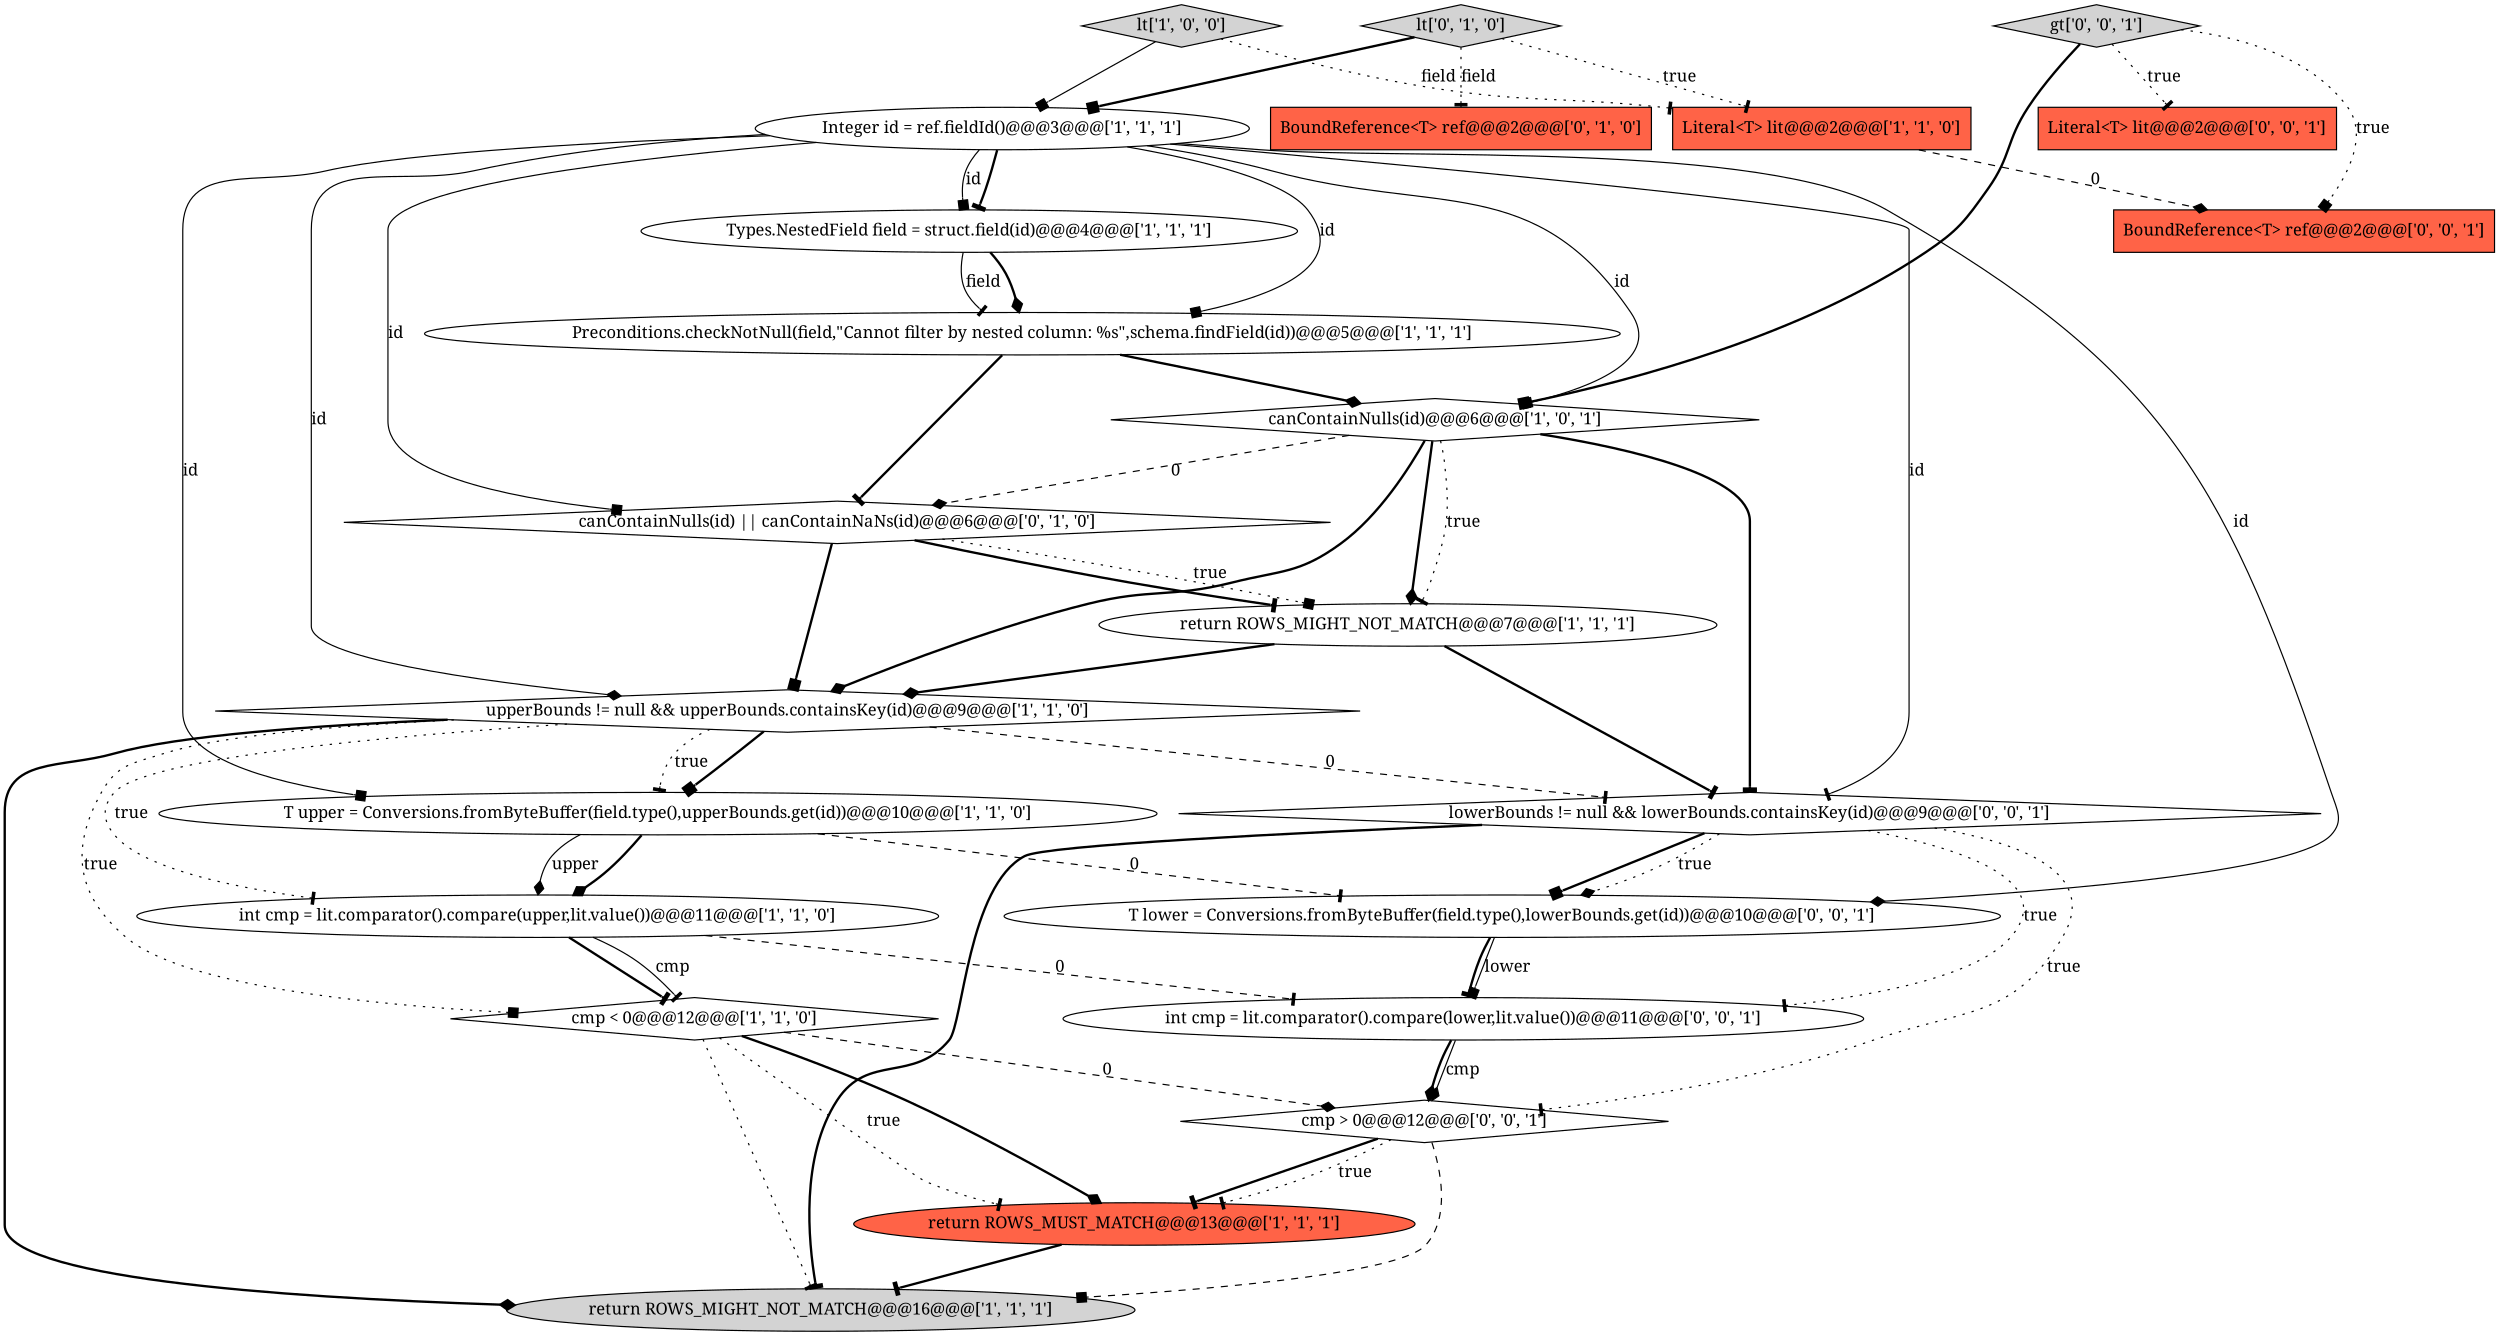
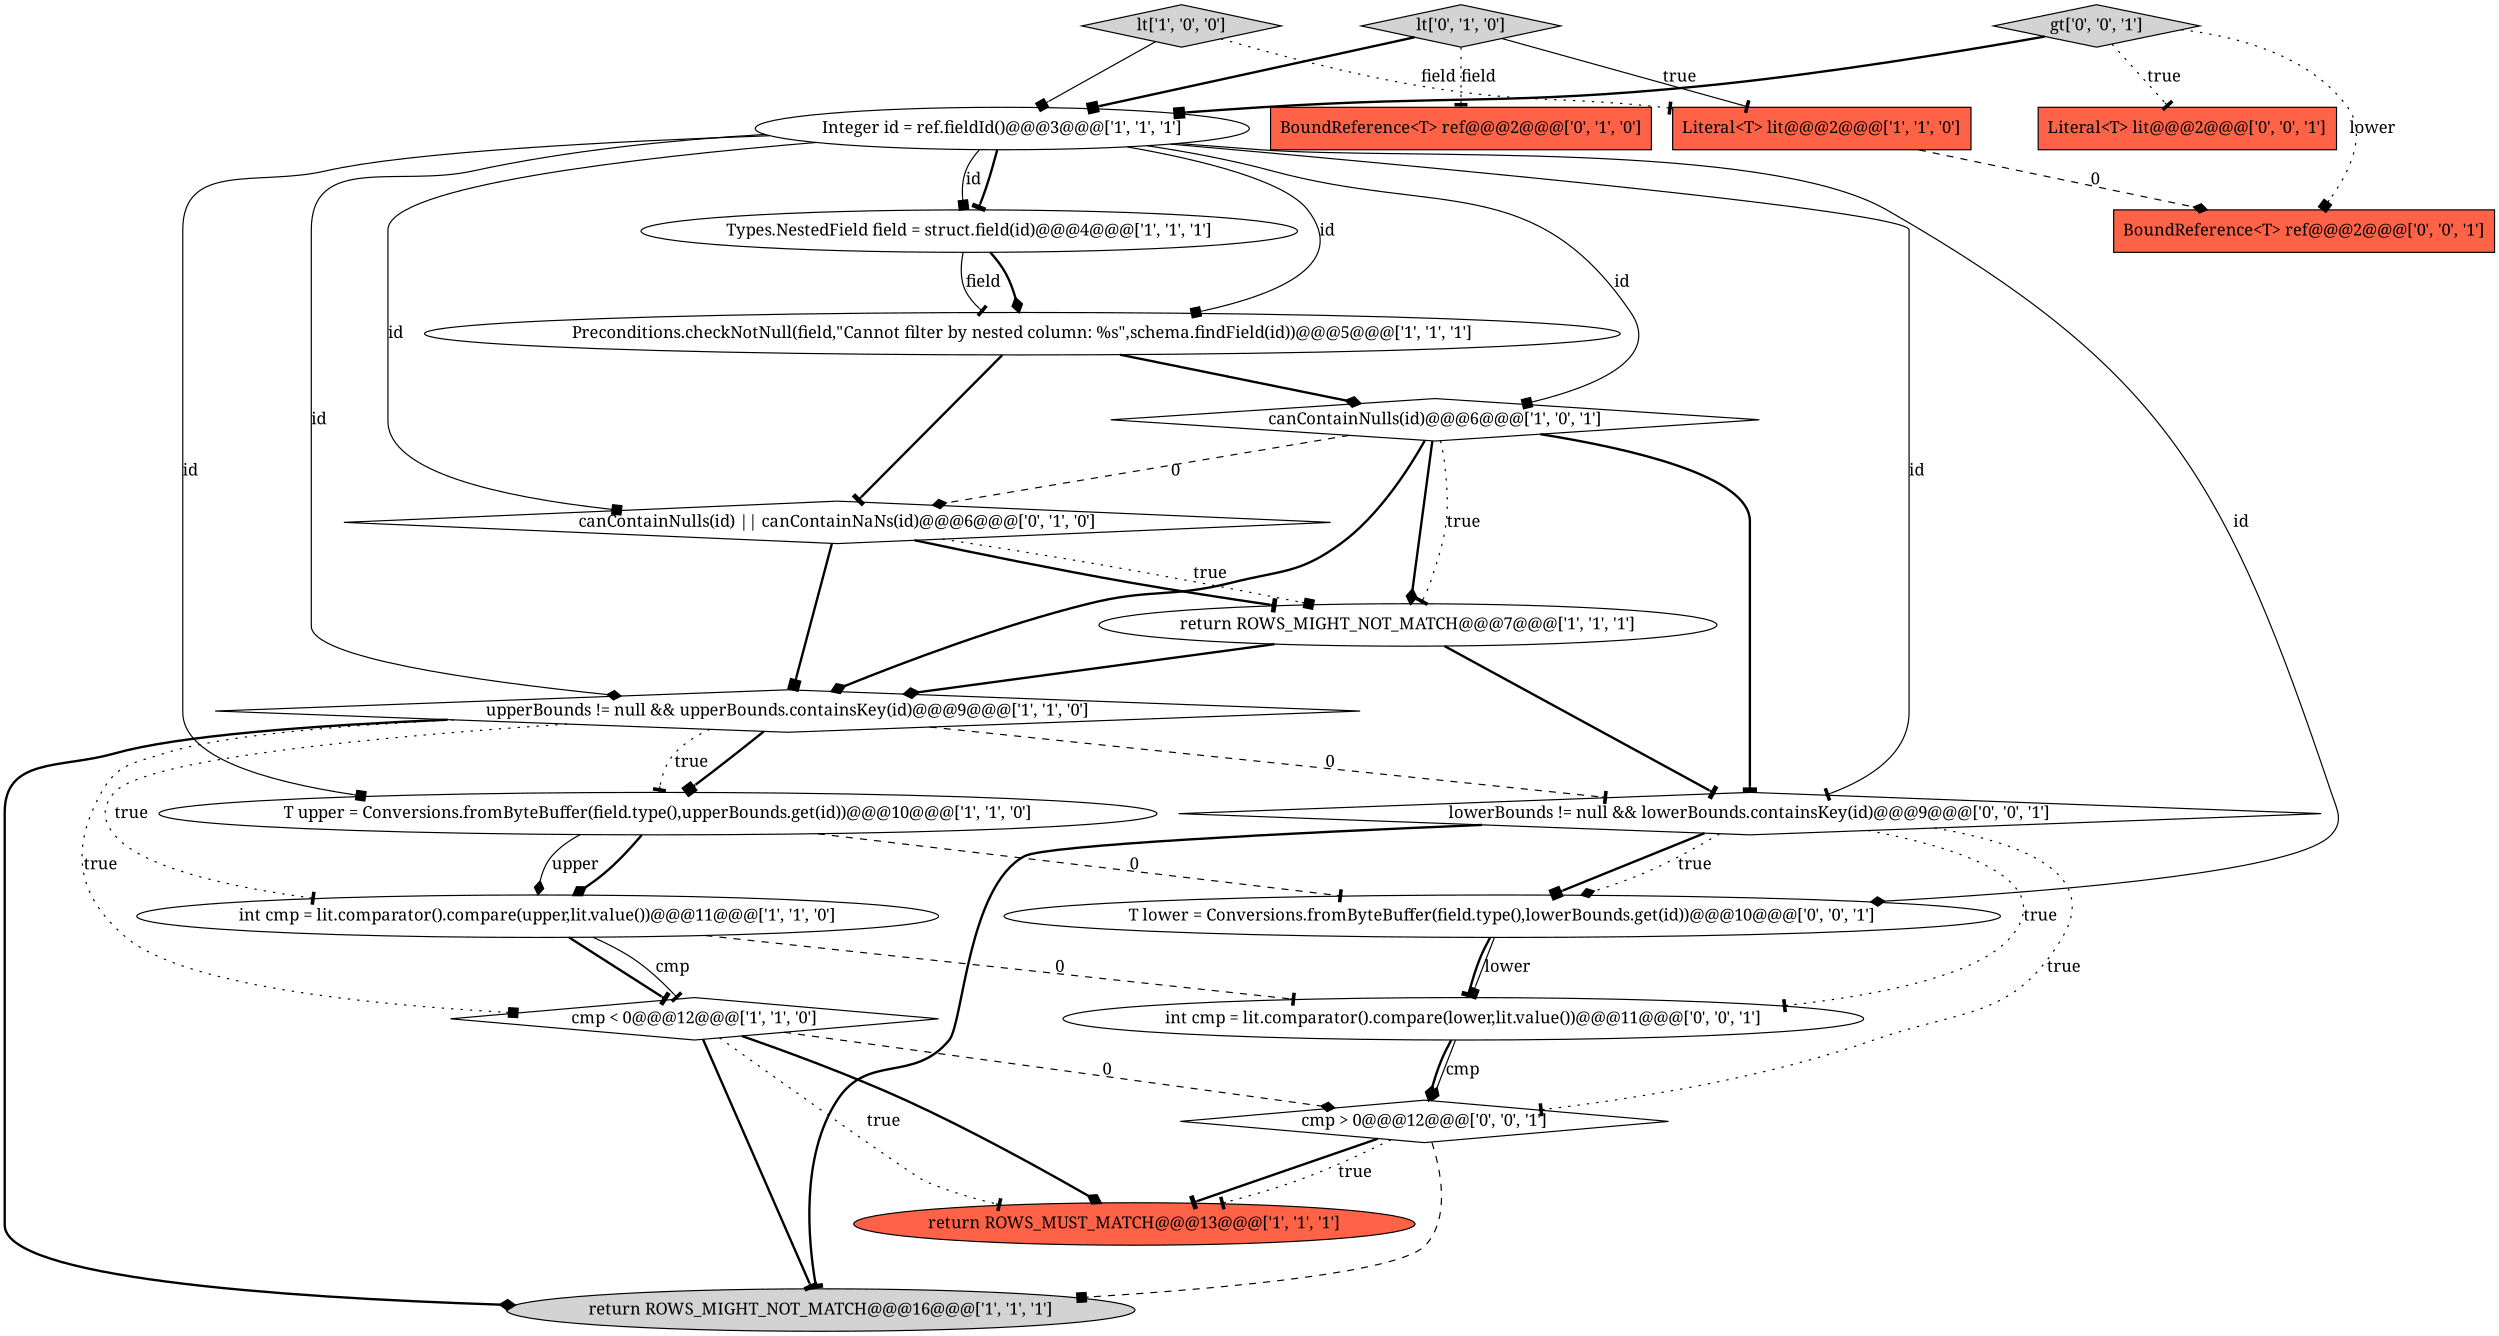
edge "lt['0', '1', '0']" -> "Literal<T> lit@@@2@@@['1', '1', '0']": style dotted -> solid
edge "gt['0', '0', '1']" -> "BoundReference<T> ref@@@2@@@['0', '0', '1']": label "true" -> "lower"
edge "gt['0', '0', '1']" -> "canContainNulls(id)@@@6@@@['1', '0', '1']": now "gt['0', '0', '1']" -> "Integer id = ref.fieldId()@@@3@@@['1', '1', '1']"
edge "cmp < 0@@@12@@@['1', '1', '0']" -> "return ROWS_MIGHT_NOT_MATCH@@@16@@@['1', '1', '1']": style dotted -> bold
edge "return ROWS_MUST_MATCH@@@13@@@['1', '1', '1']" -> "return ROWS_MIGHT_NOT_MATCH@@@16@@@['1', '1', '1']": removed
